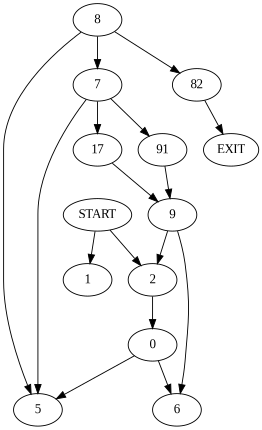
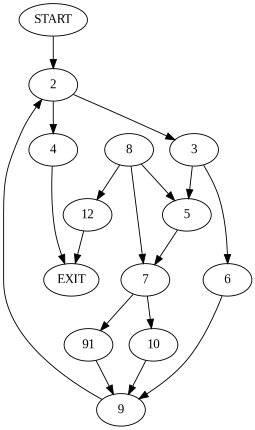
node "82": label "82" -> "12"
node "4": added
node "17": label "17" -> "10"
edge "7" -> "5": reversed
node "1": removed
edge "9" -> "6": reversed
node "0": label "0" -> "3"
